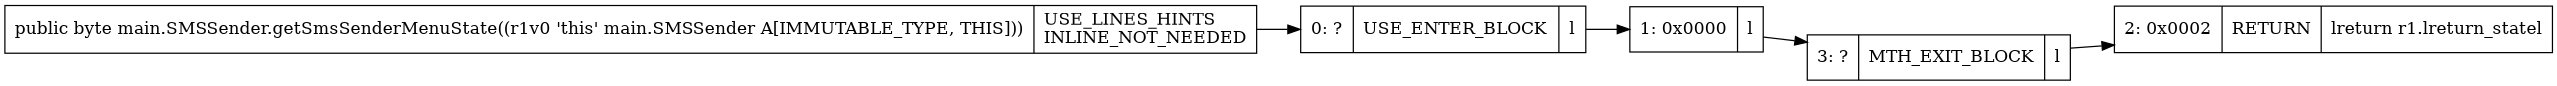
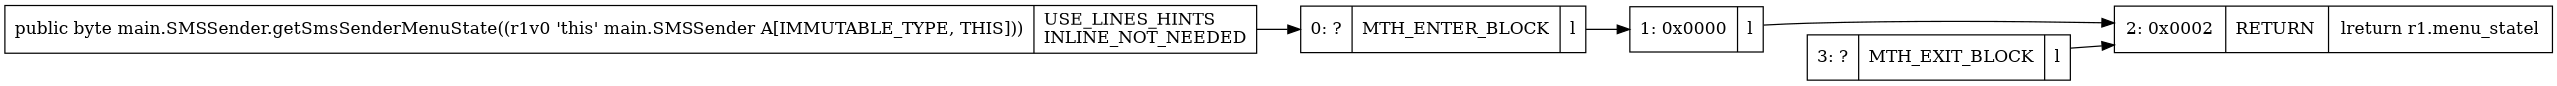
node "0: ?": text "USE_ENTER_BLOCK" -> "MTH_ENTER_BLOCK"
node "2: 0x0002": text "lreturn r1.lreturn_statel" -> "lreturn r1.menu_statel"
edge "1: 0x0000" -> "3: ?": now "1: 0x0000" -> "2: 0x0002"
